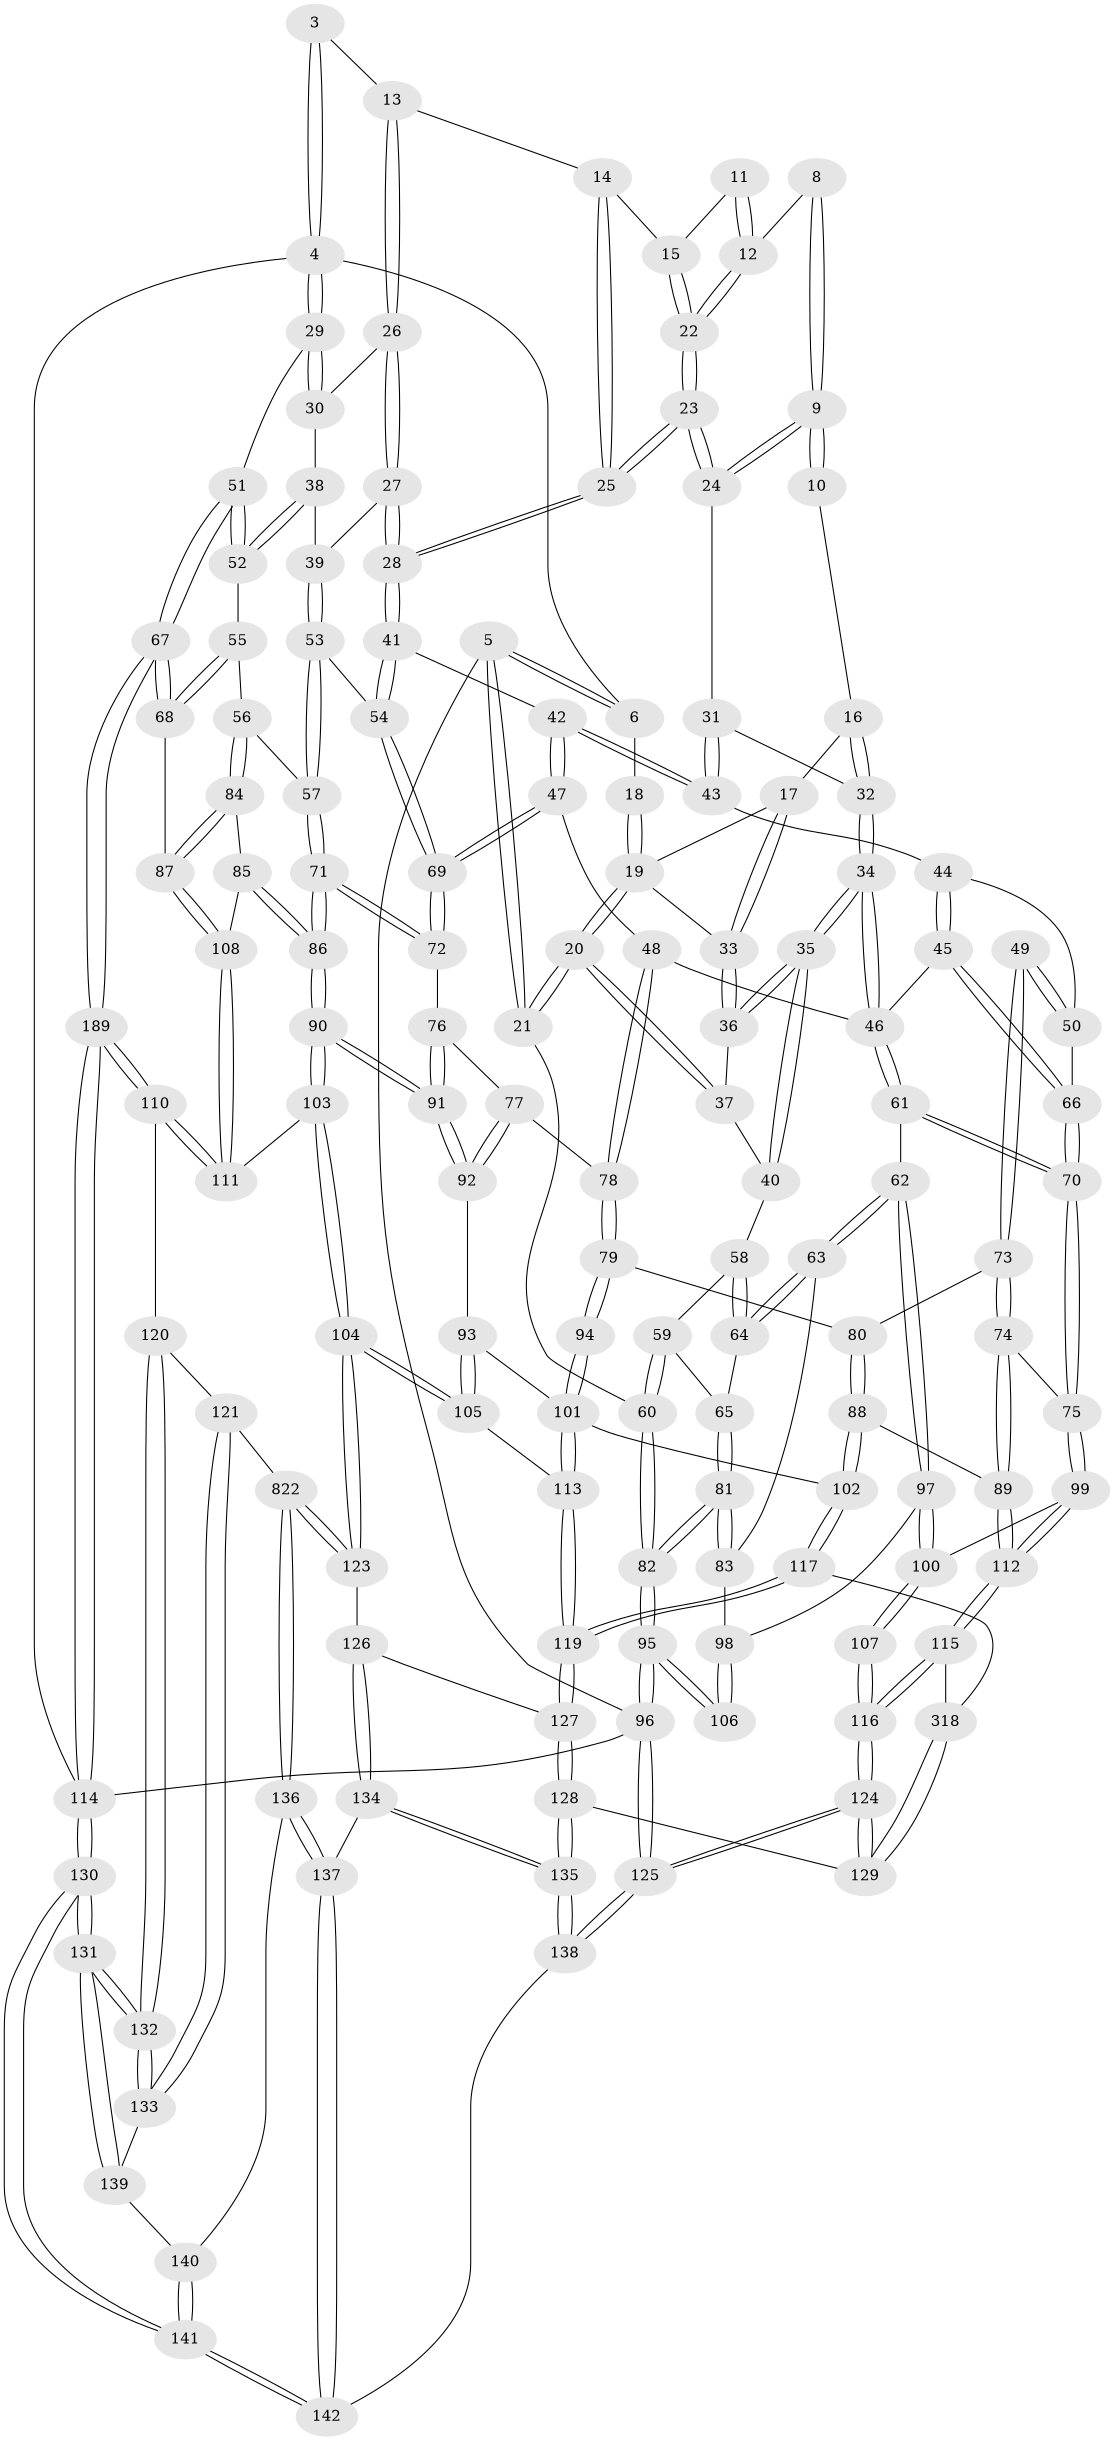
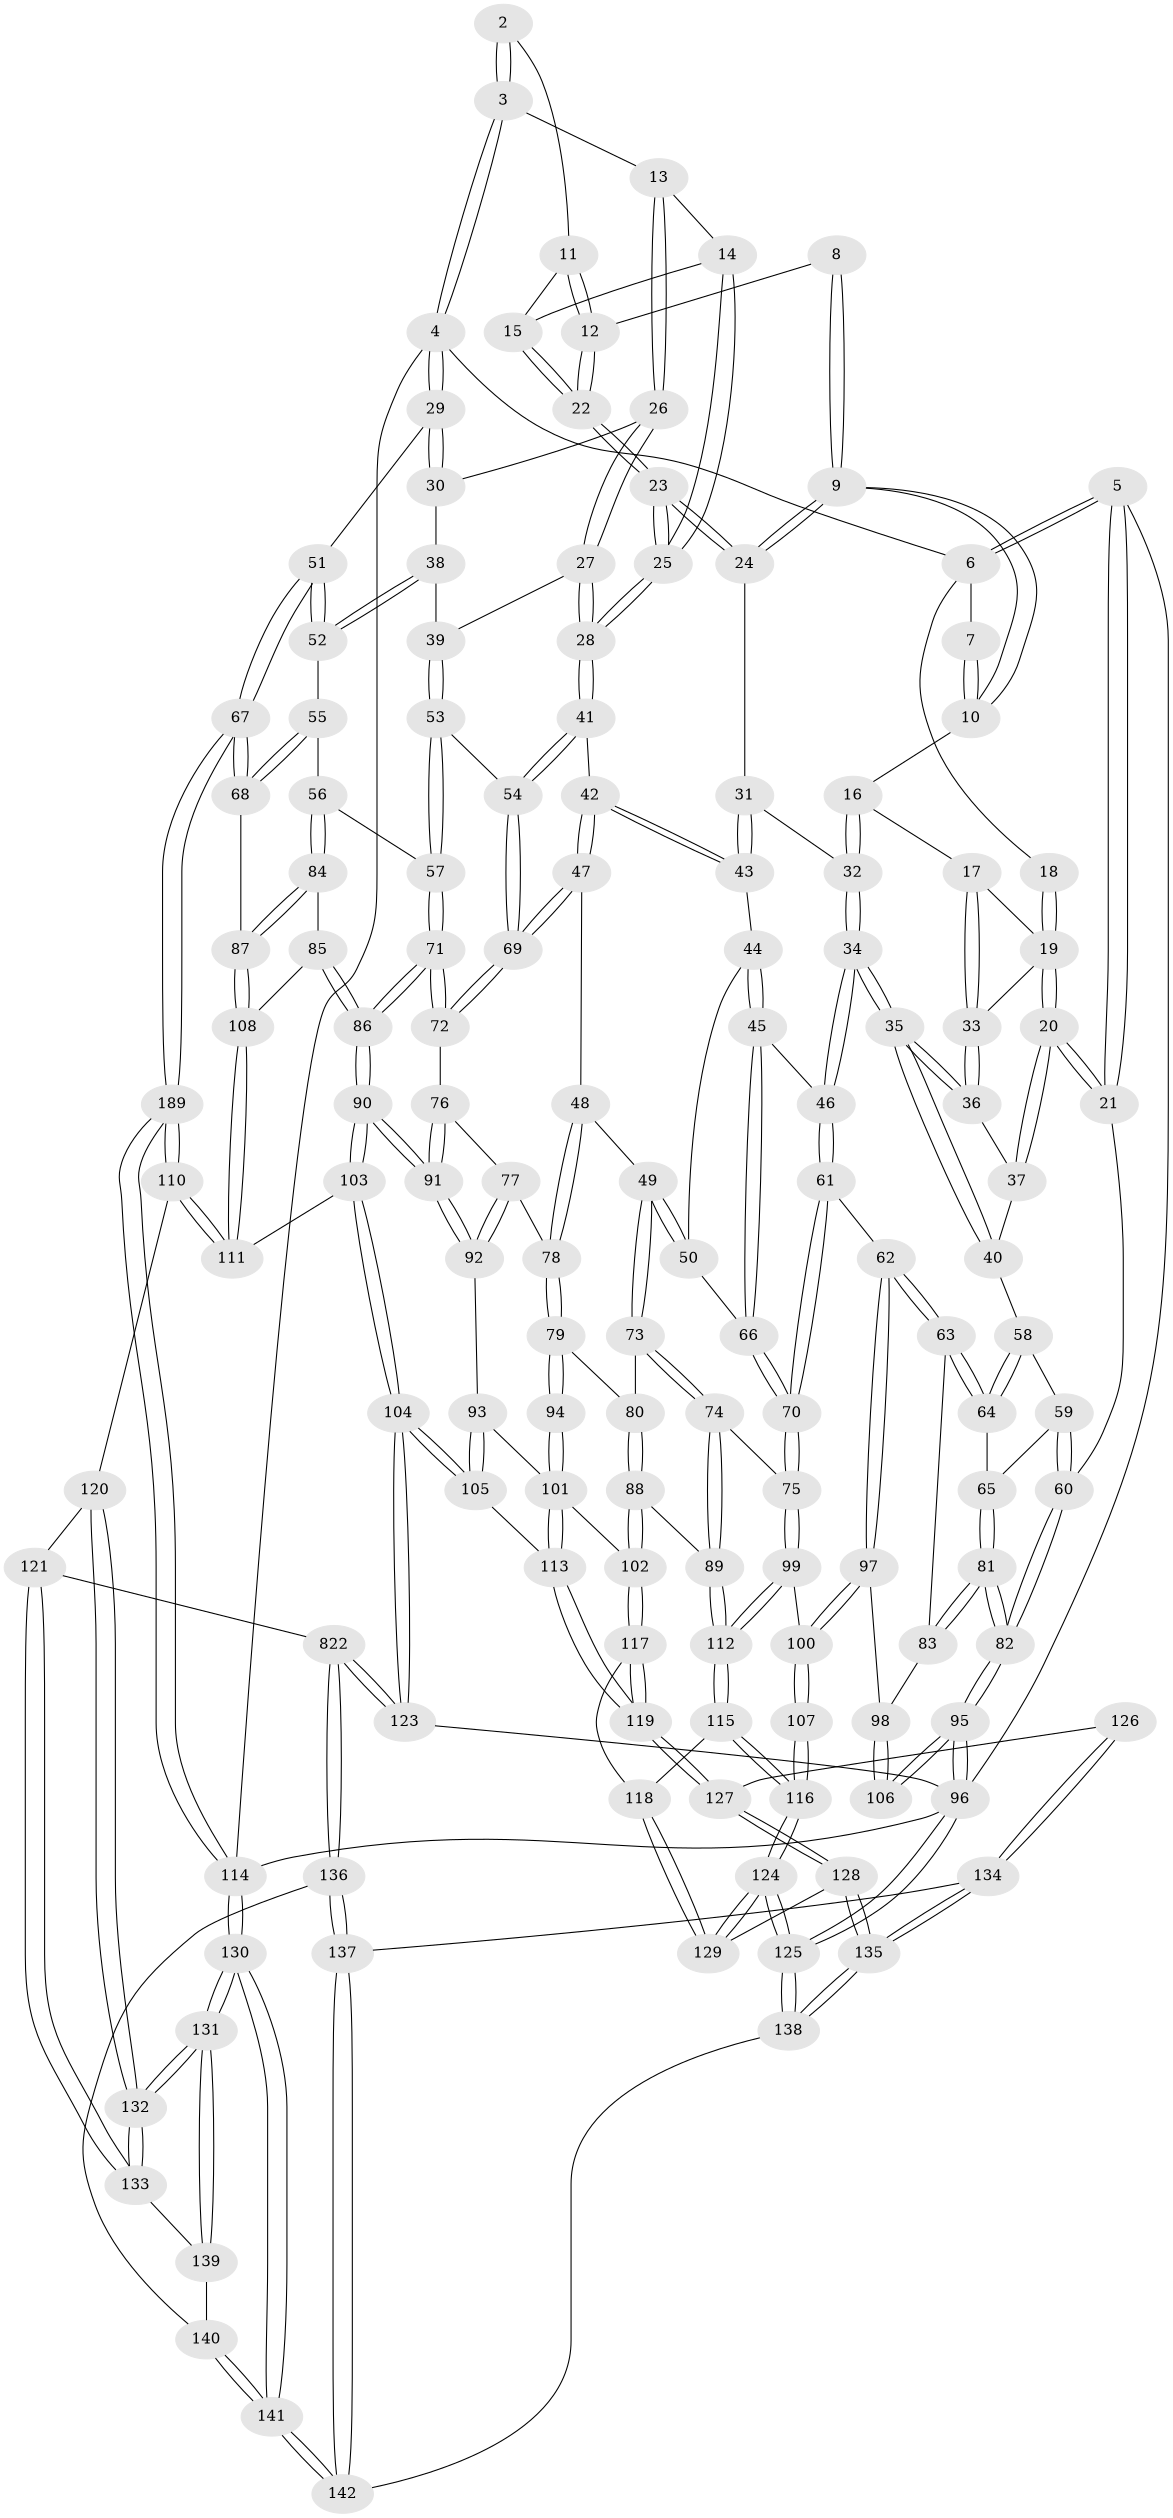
node "2": added
node "7": added
edge "48" -- "46": now "48" -- "49"
edge "123" -- "126": now "123" -- "96"
node "318": label "318" -> "118"
